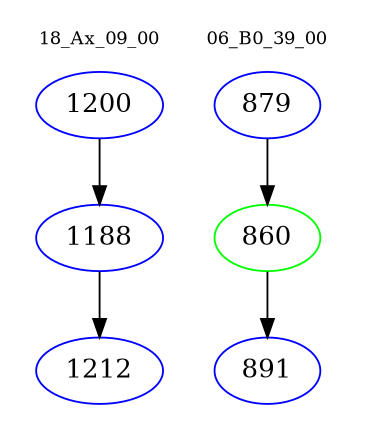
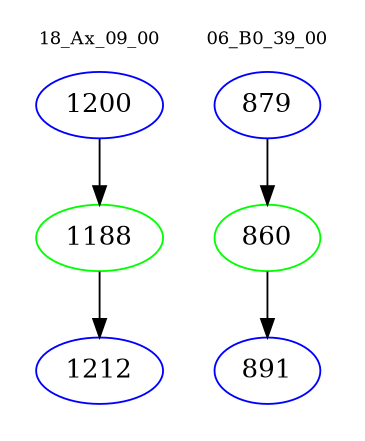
node "1188": color blue -> green
